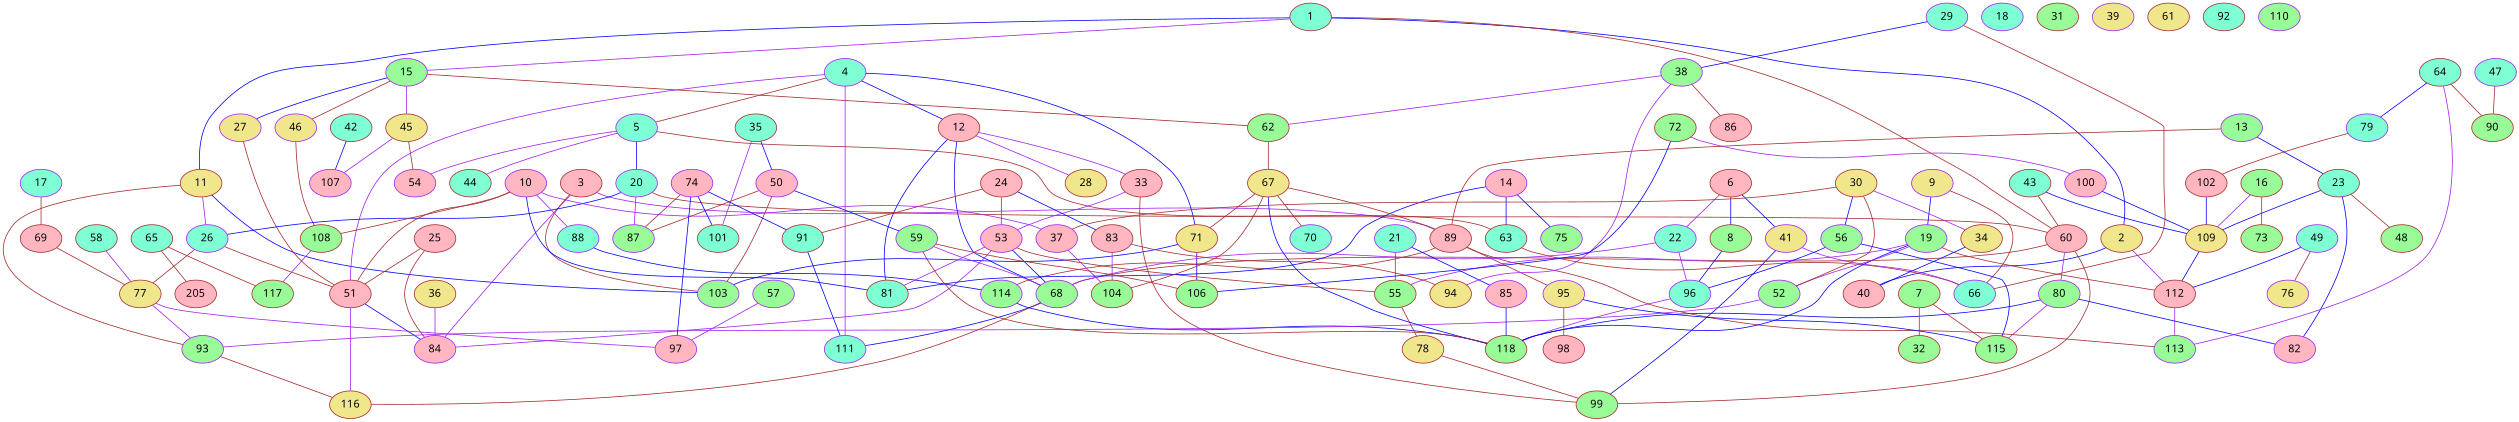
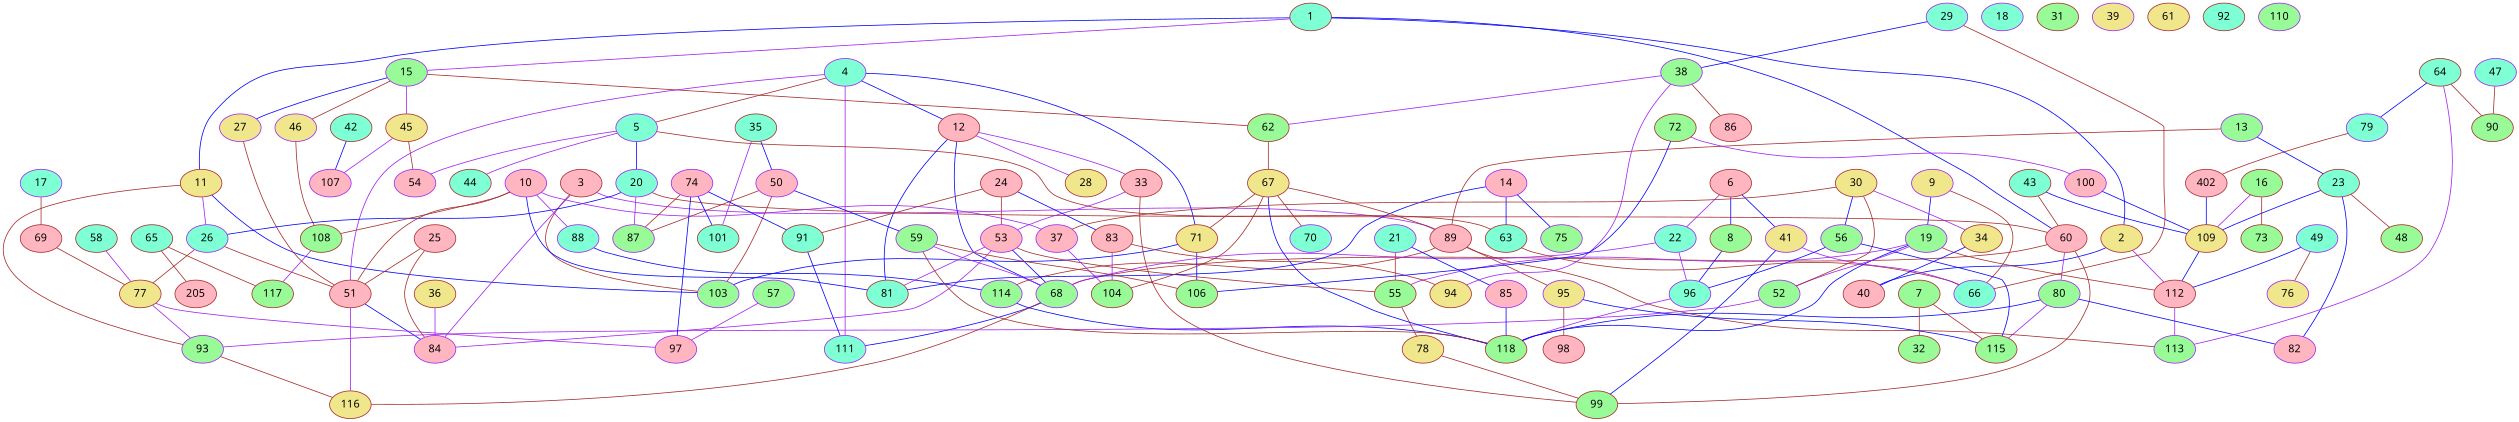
edge "1" -- "60": color brown -> blue
node "102": label "102" -> "402"
